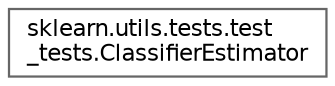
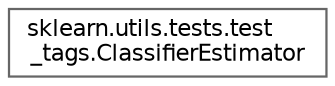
node "sklearn.utils.tests.test _tests.ClassifierEstimator": label "sklearn.utils.tests.test _tests.ClassifierEstimator" -> "sklearn.utils.tests.test _tags.ClassifierEstimator"
